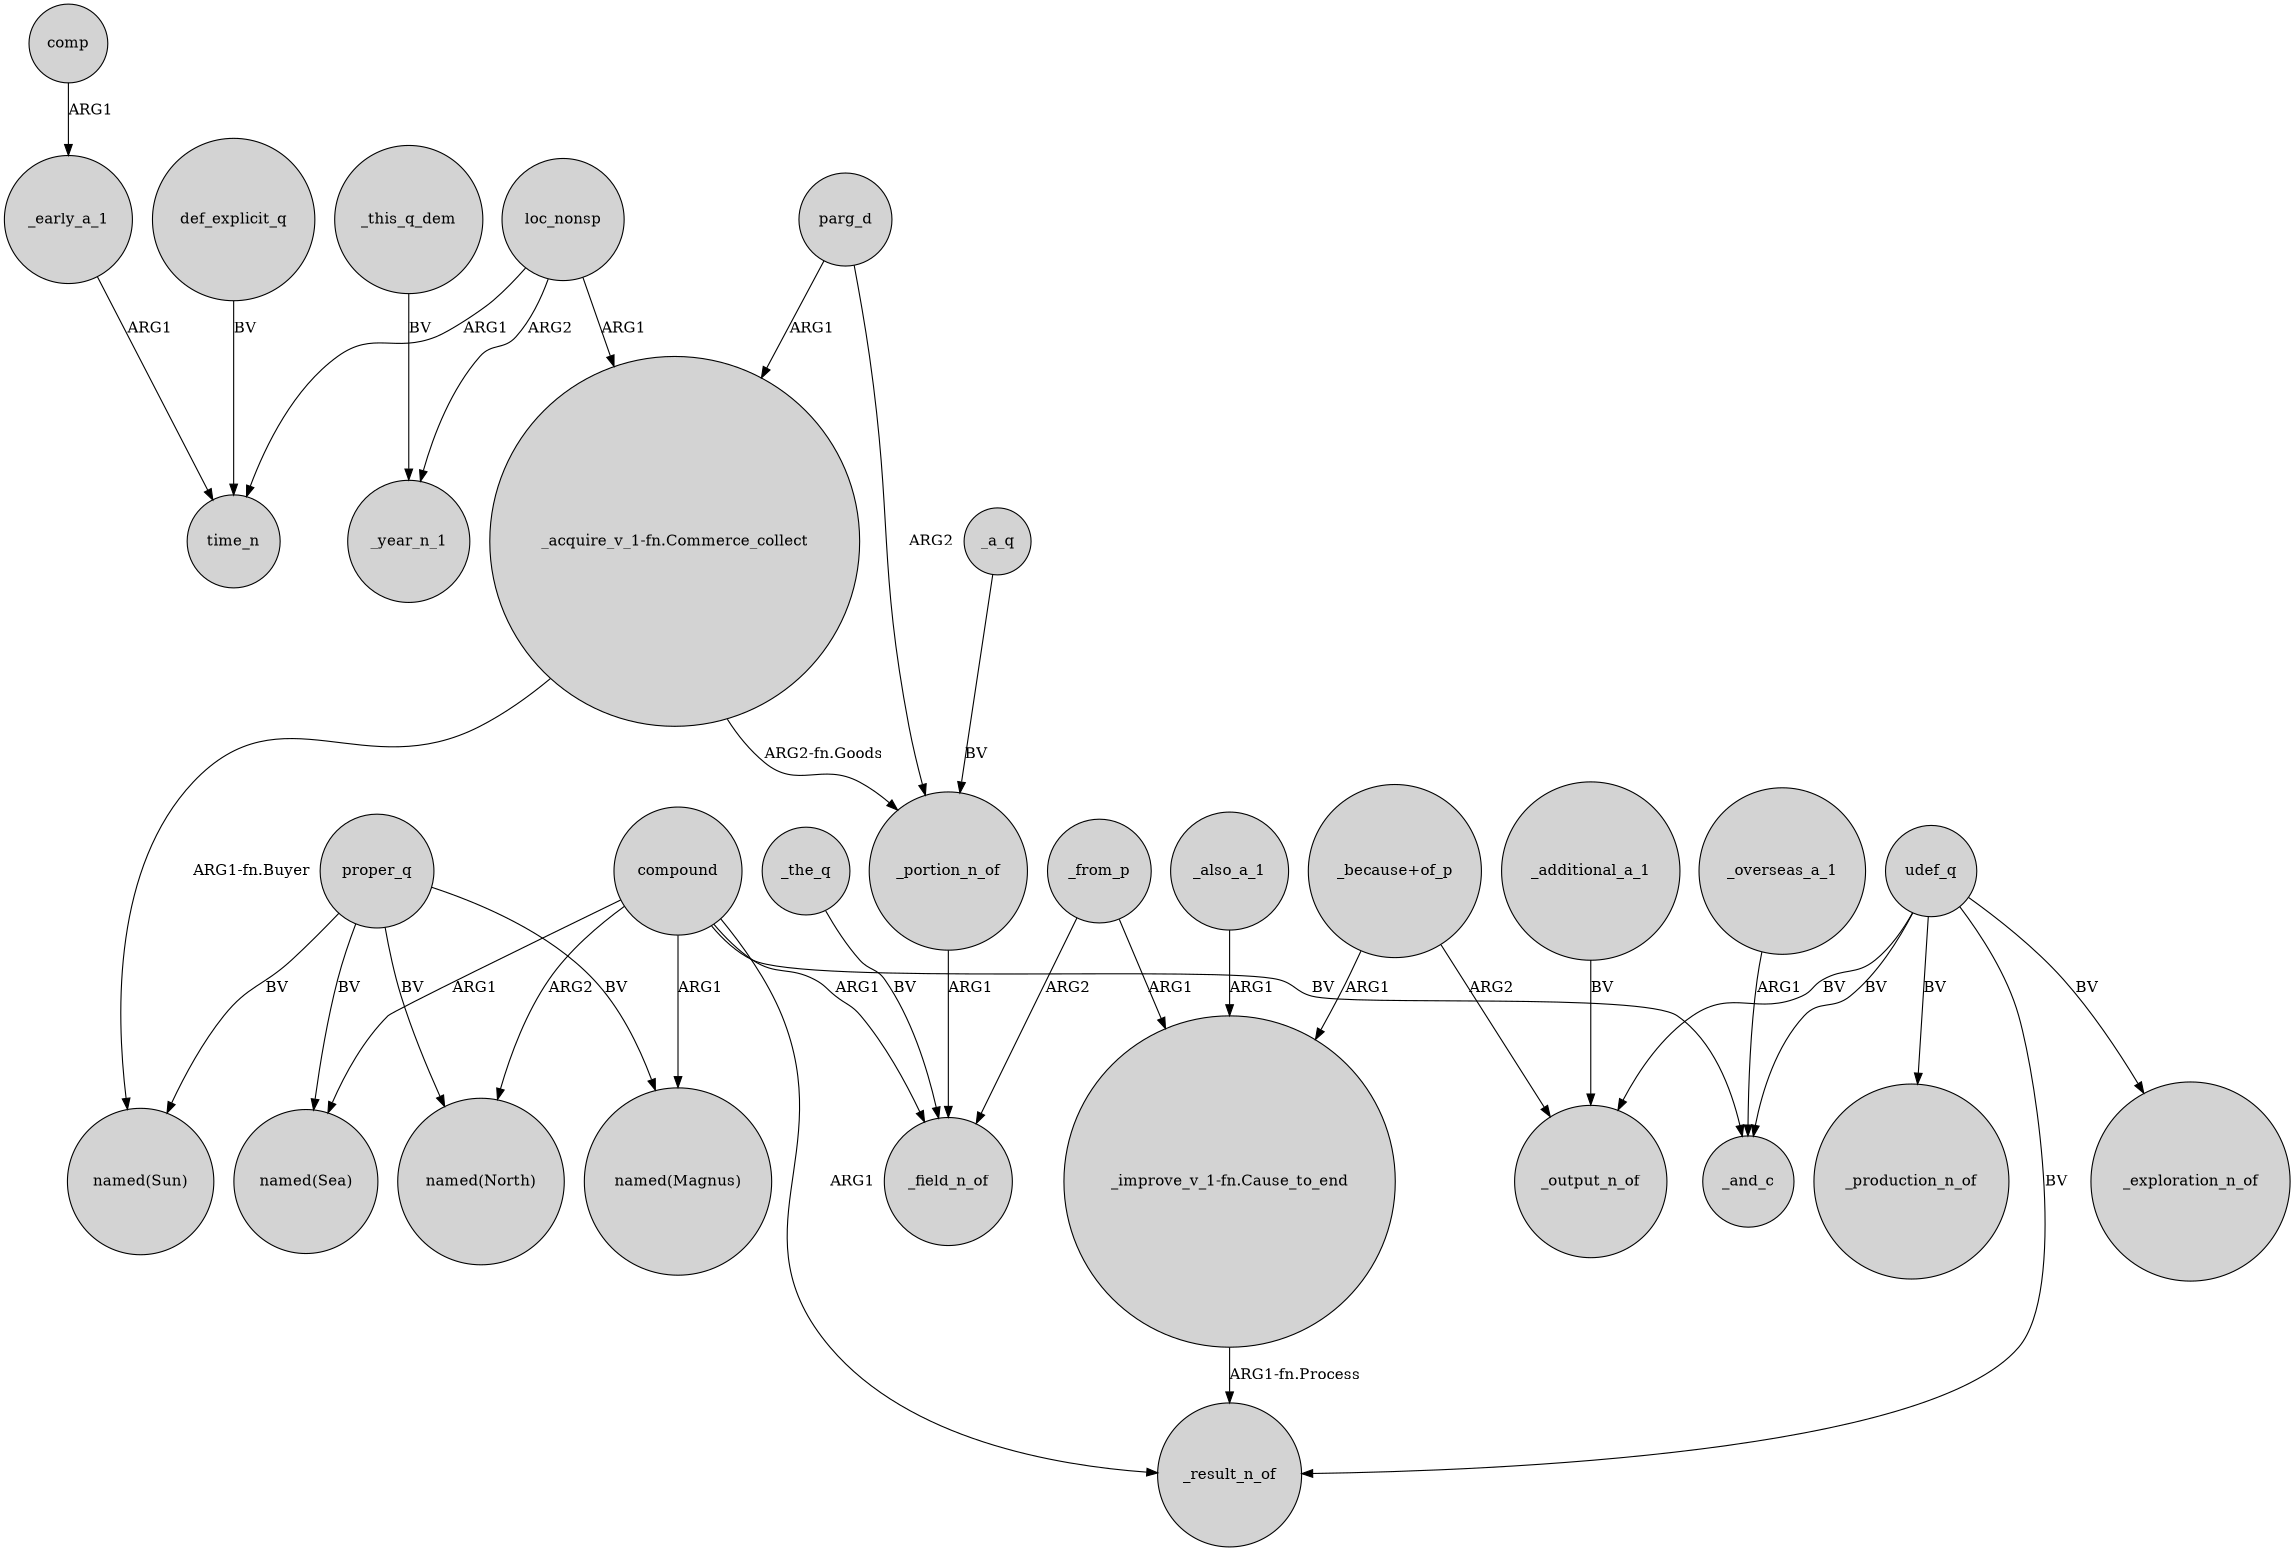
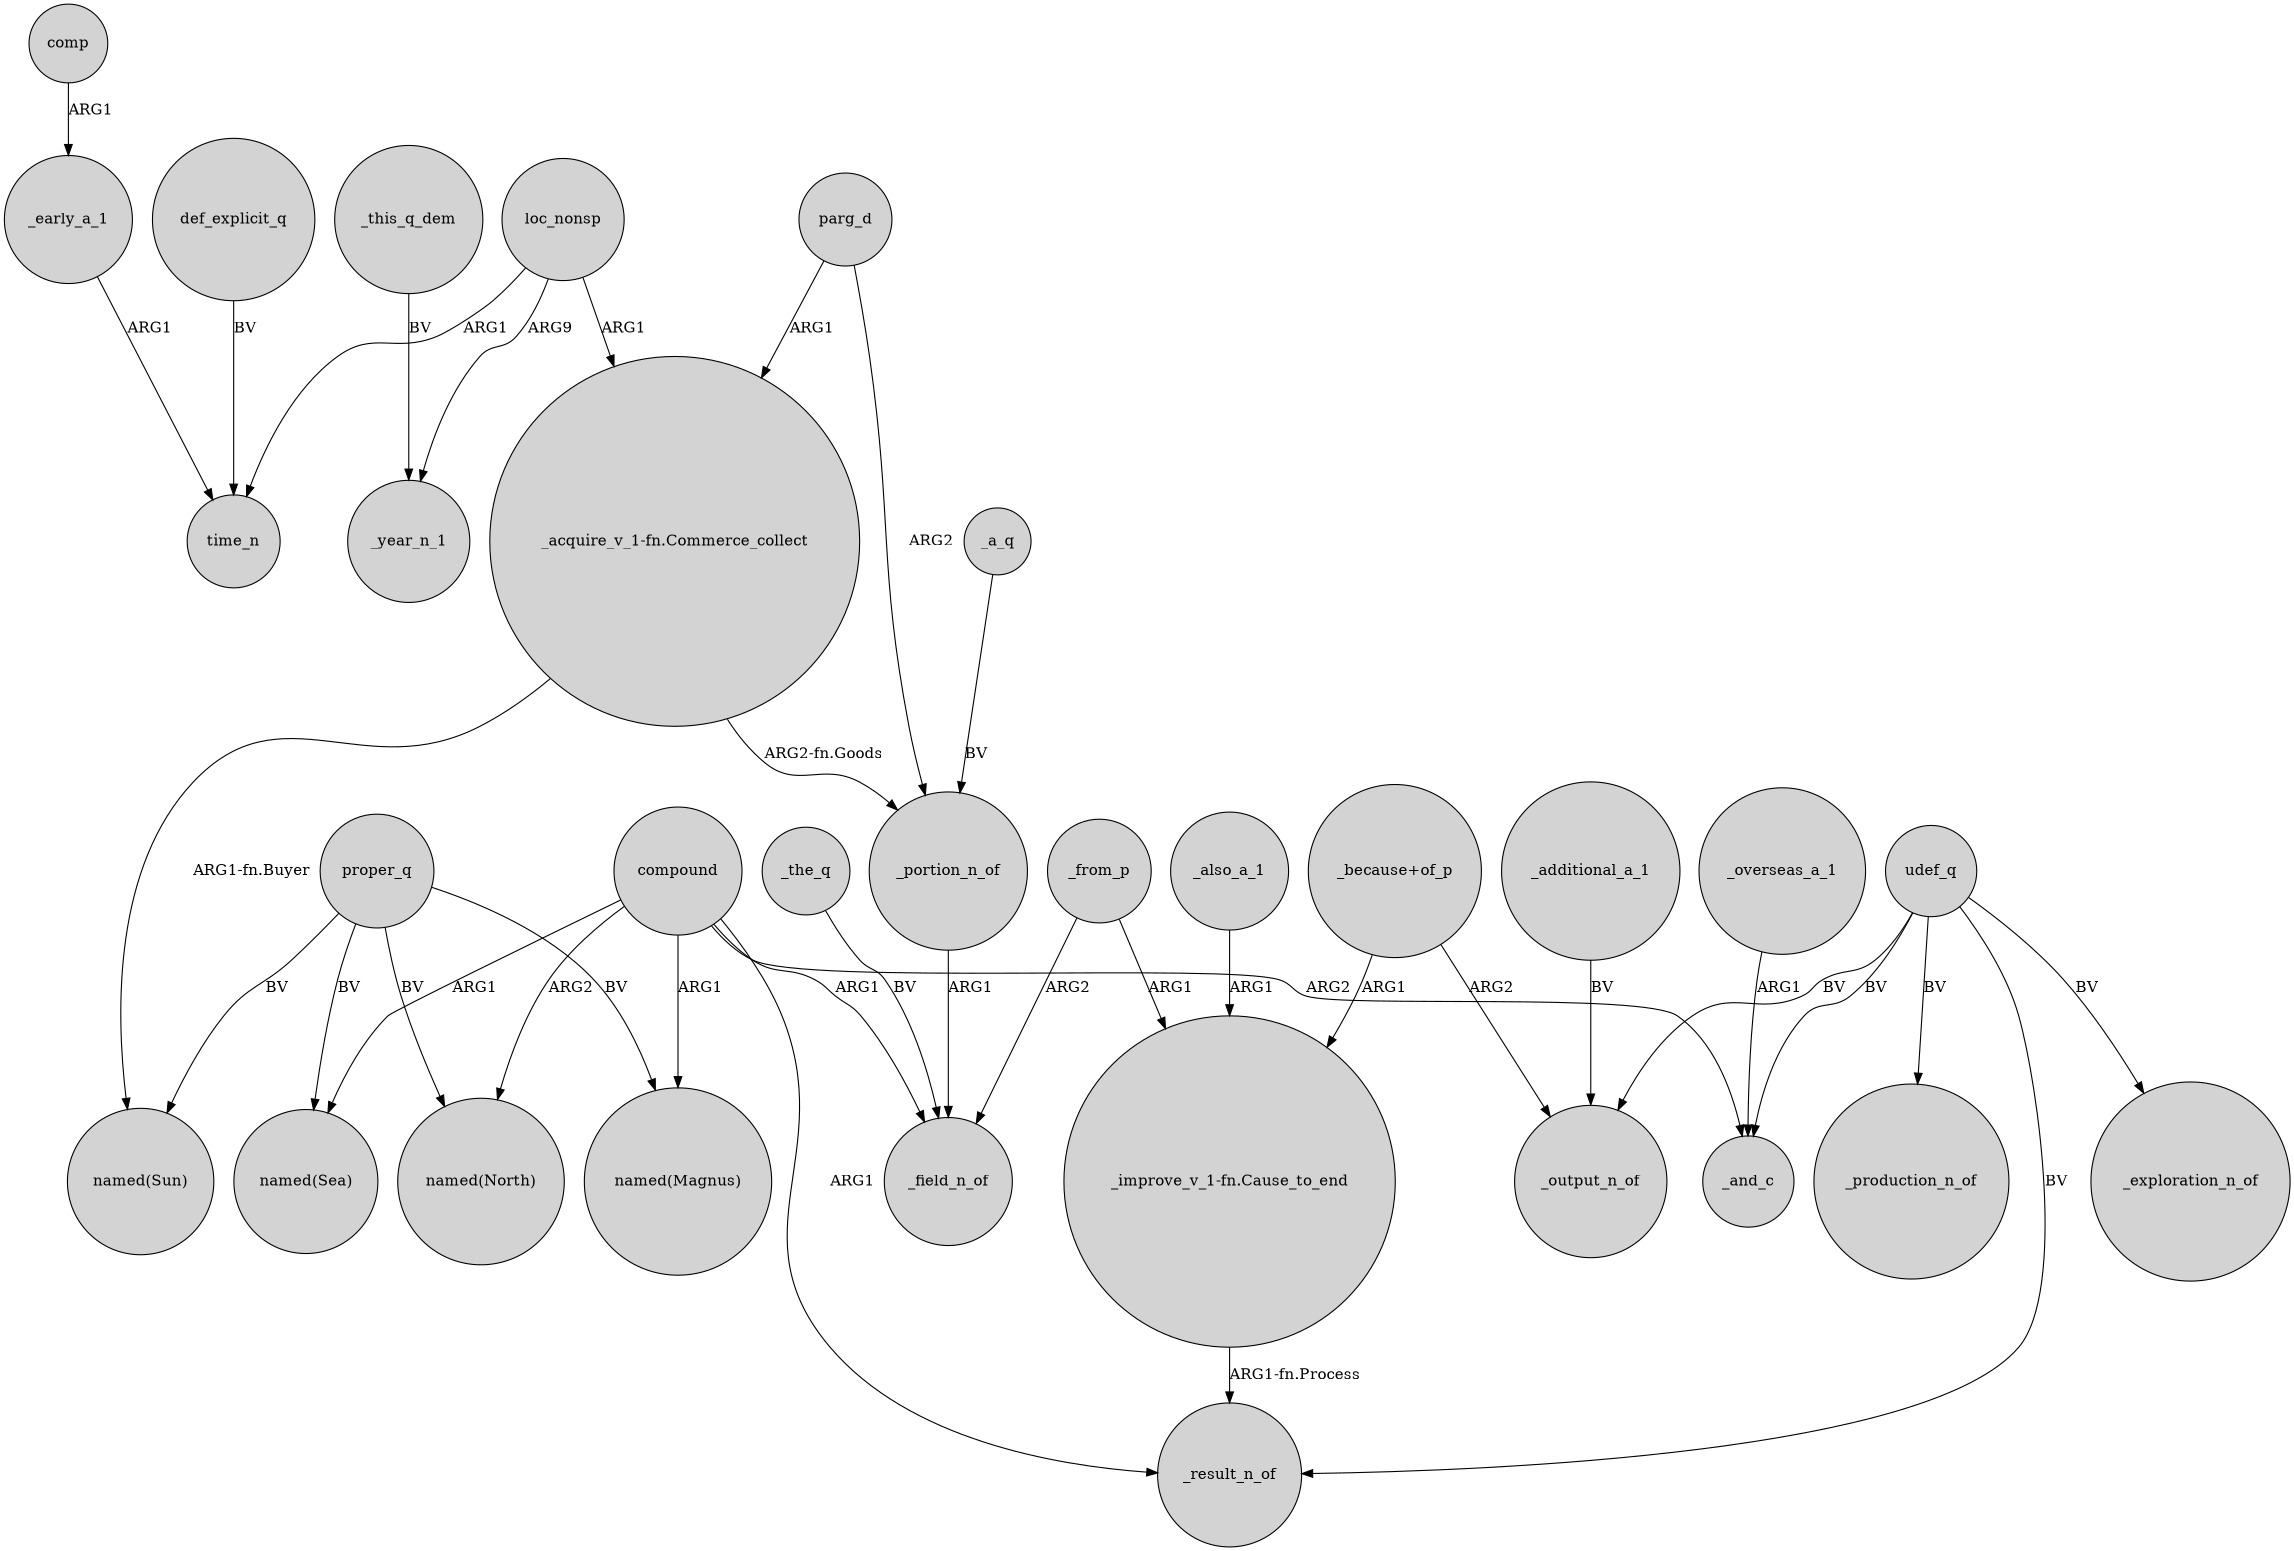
edge "loc_nonsp" -> "_year_n_1": label "ARG2" -> "ARG9"
edge "compound" -> "_and_c": label "BV" -> "ARG2"
